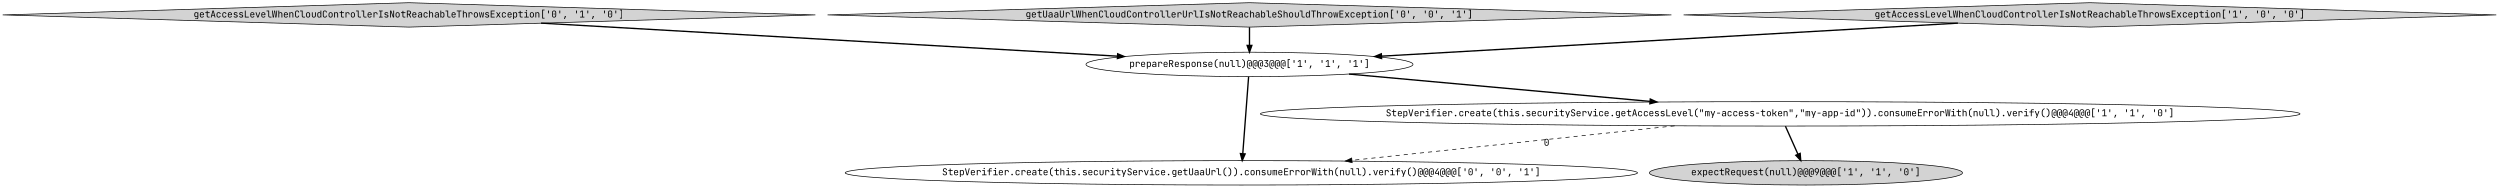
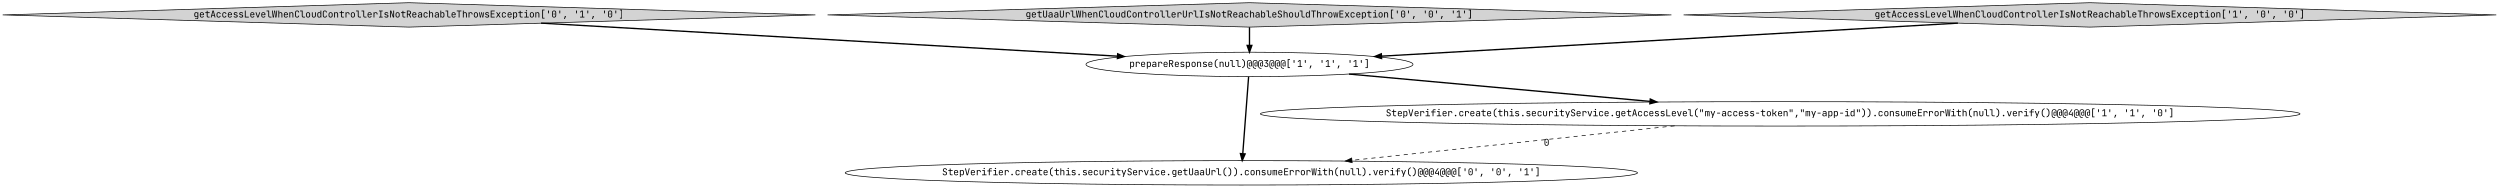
node "expectRequest(null)@@@9@@@['1', '1', '0']": removed
